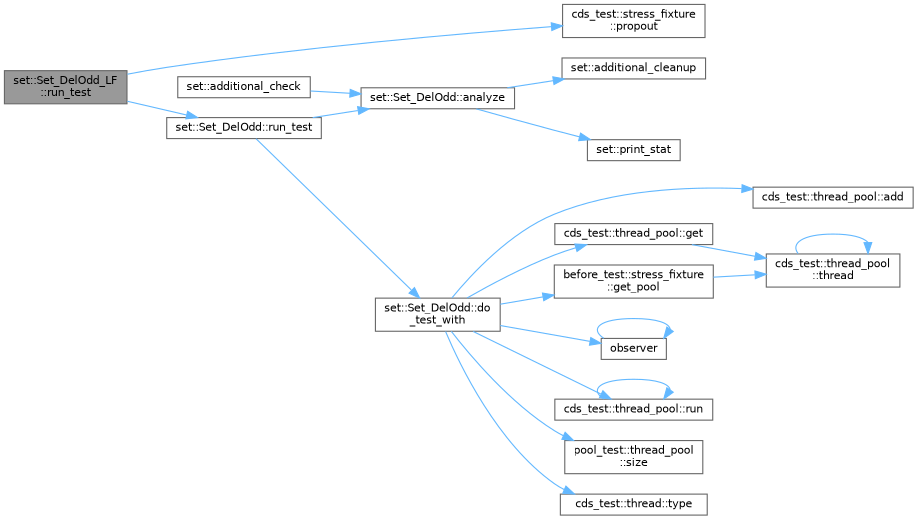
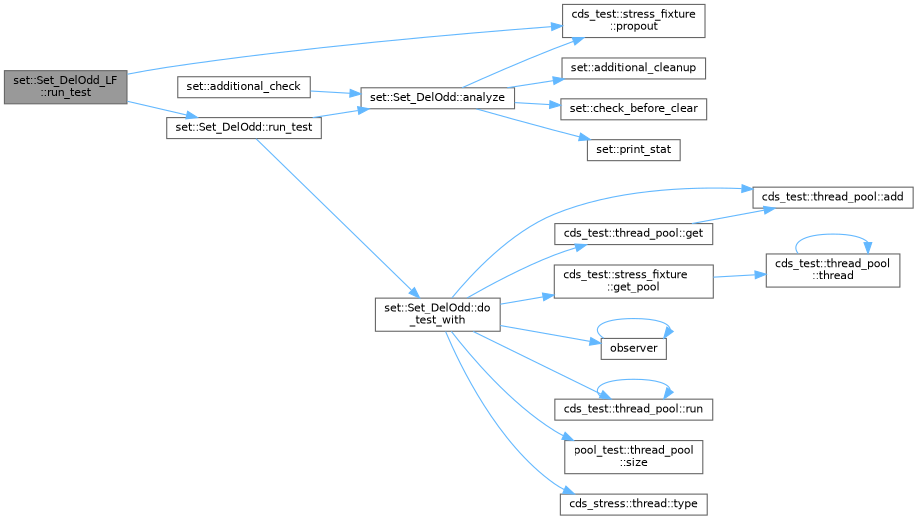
edge "set::Set_DelOdd::analyze" -> "cds_test::stress_fixture ::propout": added
node "set::check_before_clear": added
edge "cds_test::thread_pool::get" -> "cds_test::thread_pool ::thread": now "cds_test::thread_pool::get" -> "cds_test::thread_pool::add"
node "before_test::stress_fixture ::get_pool": label "before_test::stress_fixture ::get_pool" -> "cds_test::stress_fixture ::get_pool"
node "cds_test::thread::type": label "cds_test::thread::type" -> "cds_stress::thread::type"
